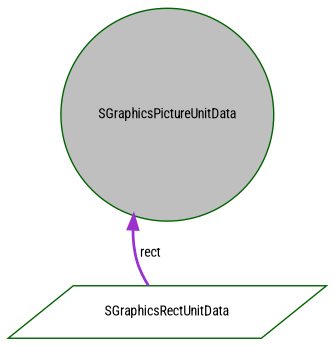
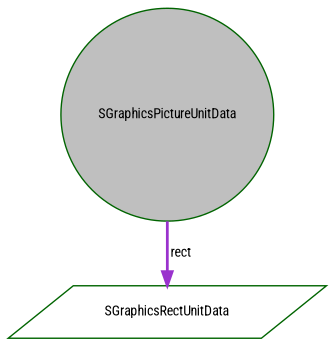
edge "SGraphicsRectUnitData" -> "SGraphicsPictureUnitData": reversed
